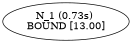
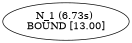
node "N_1 (0.73s) BOUND [13.00]": label "N_1 (0.73s) BOUND [13.00]" -> "N_1 (6.73s) BOUND [13.00]"
